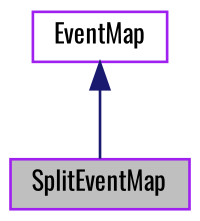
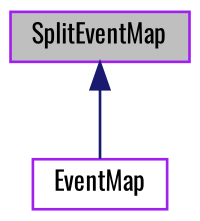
edge "SplitEventMap" -> "EventMap": reversed
